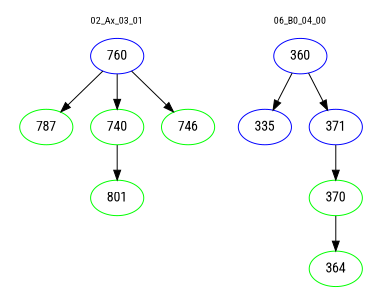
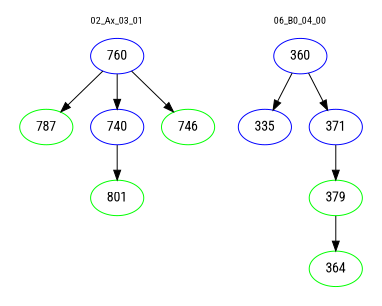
node "740": color green -> blue
node "370": label "370" -> "379"
